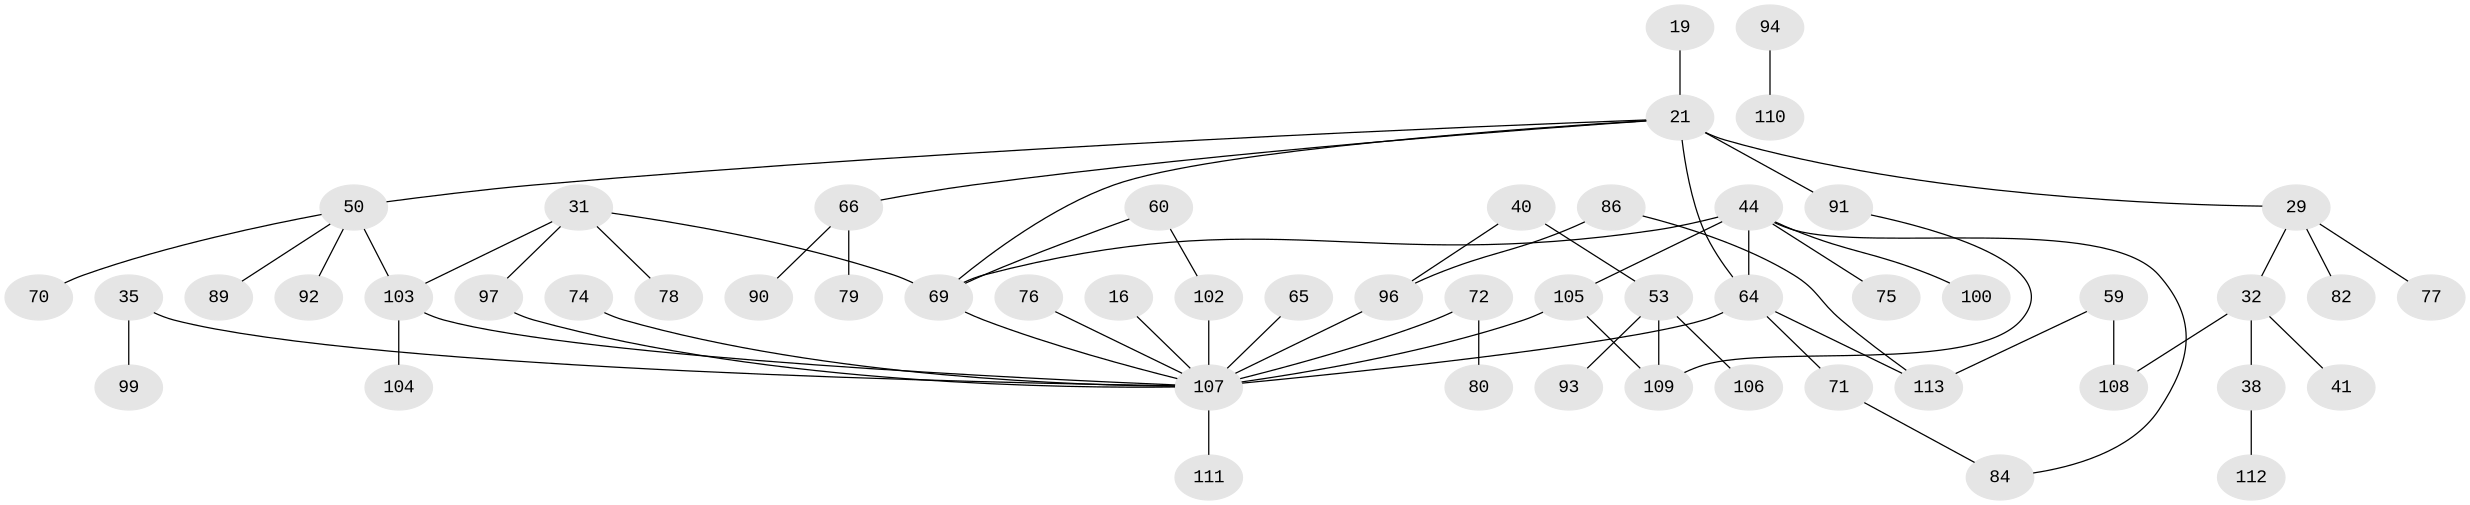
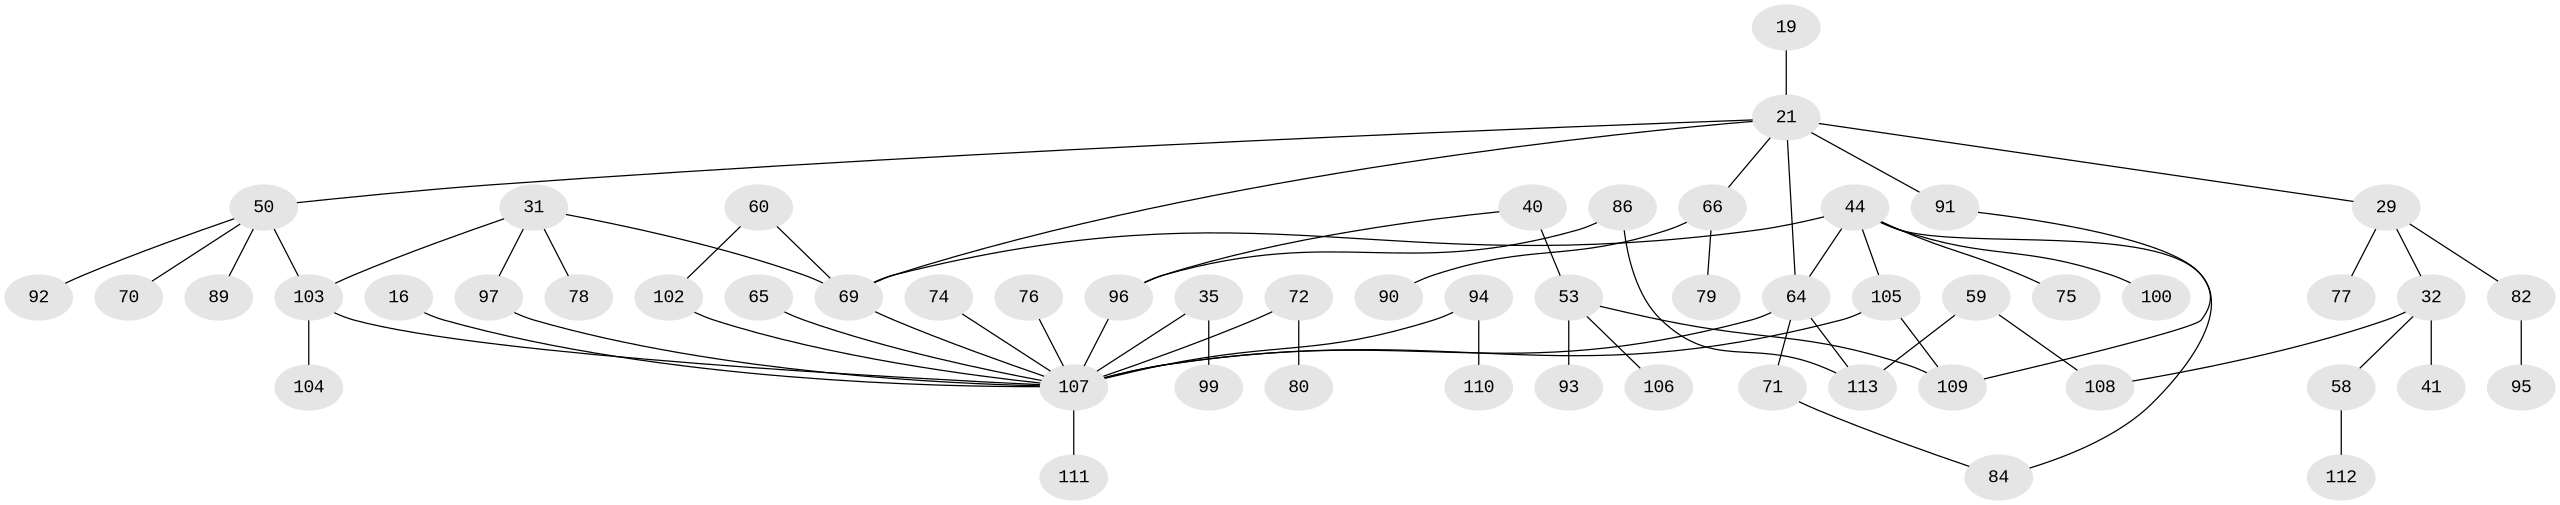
edge "94" -- "107": added
node "38": label "38" -> "58"
node "95": added
